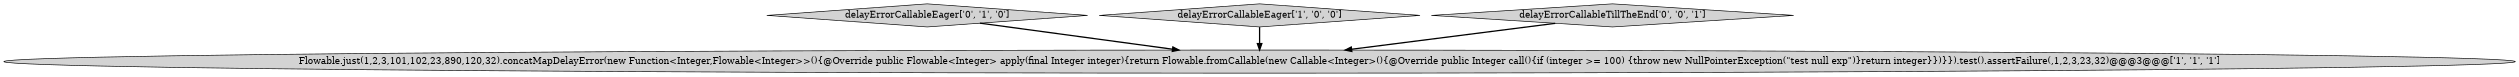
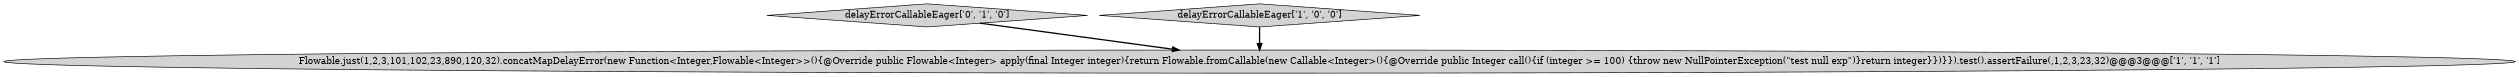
node "delayErrorCallableTillTheEnd['0', '0', '1']": removed
